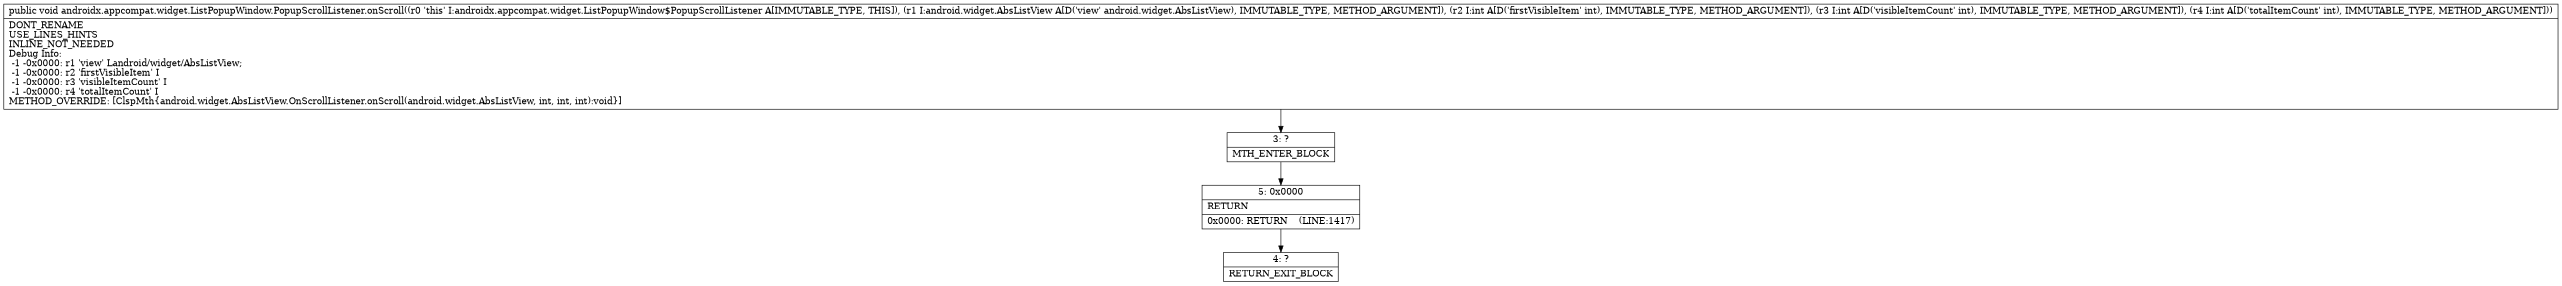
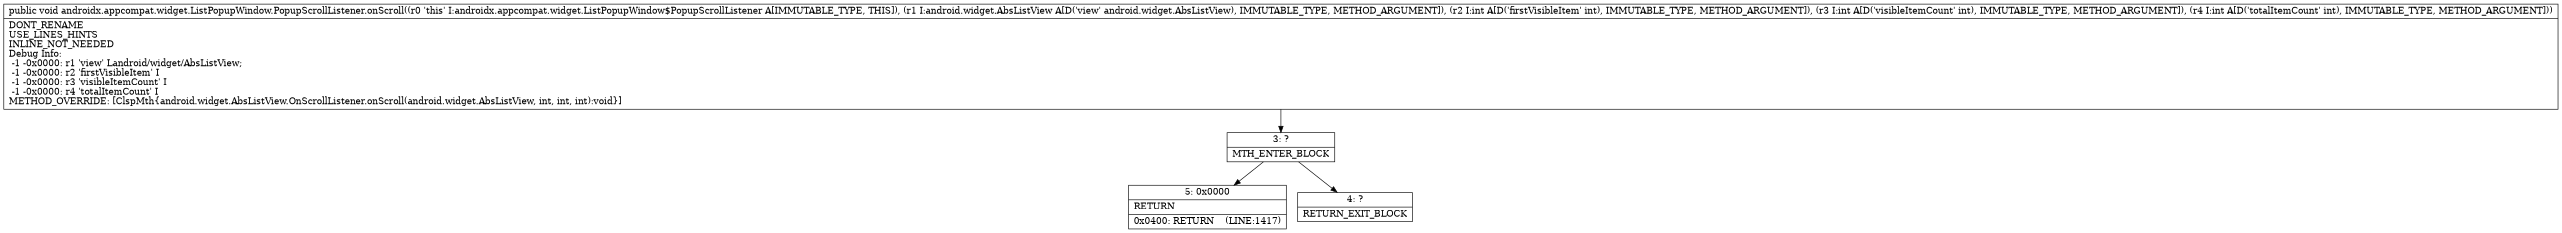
node "5: 0x0000": text "0x0000: RETURN    (LINE:1417)" -> "0x0400: RETURN    (LINE:1417)"
edge "5: 0x0000" -> "4: ?": now "3: ?" -> "4: ?"
